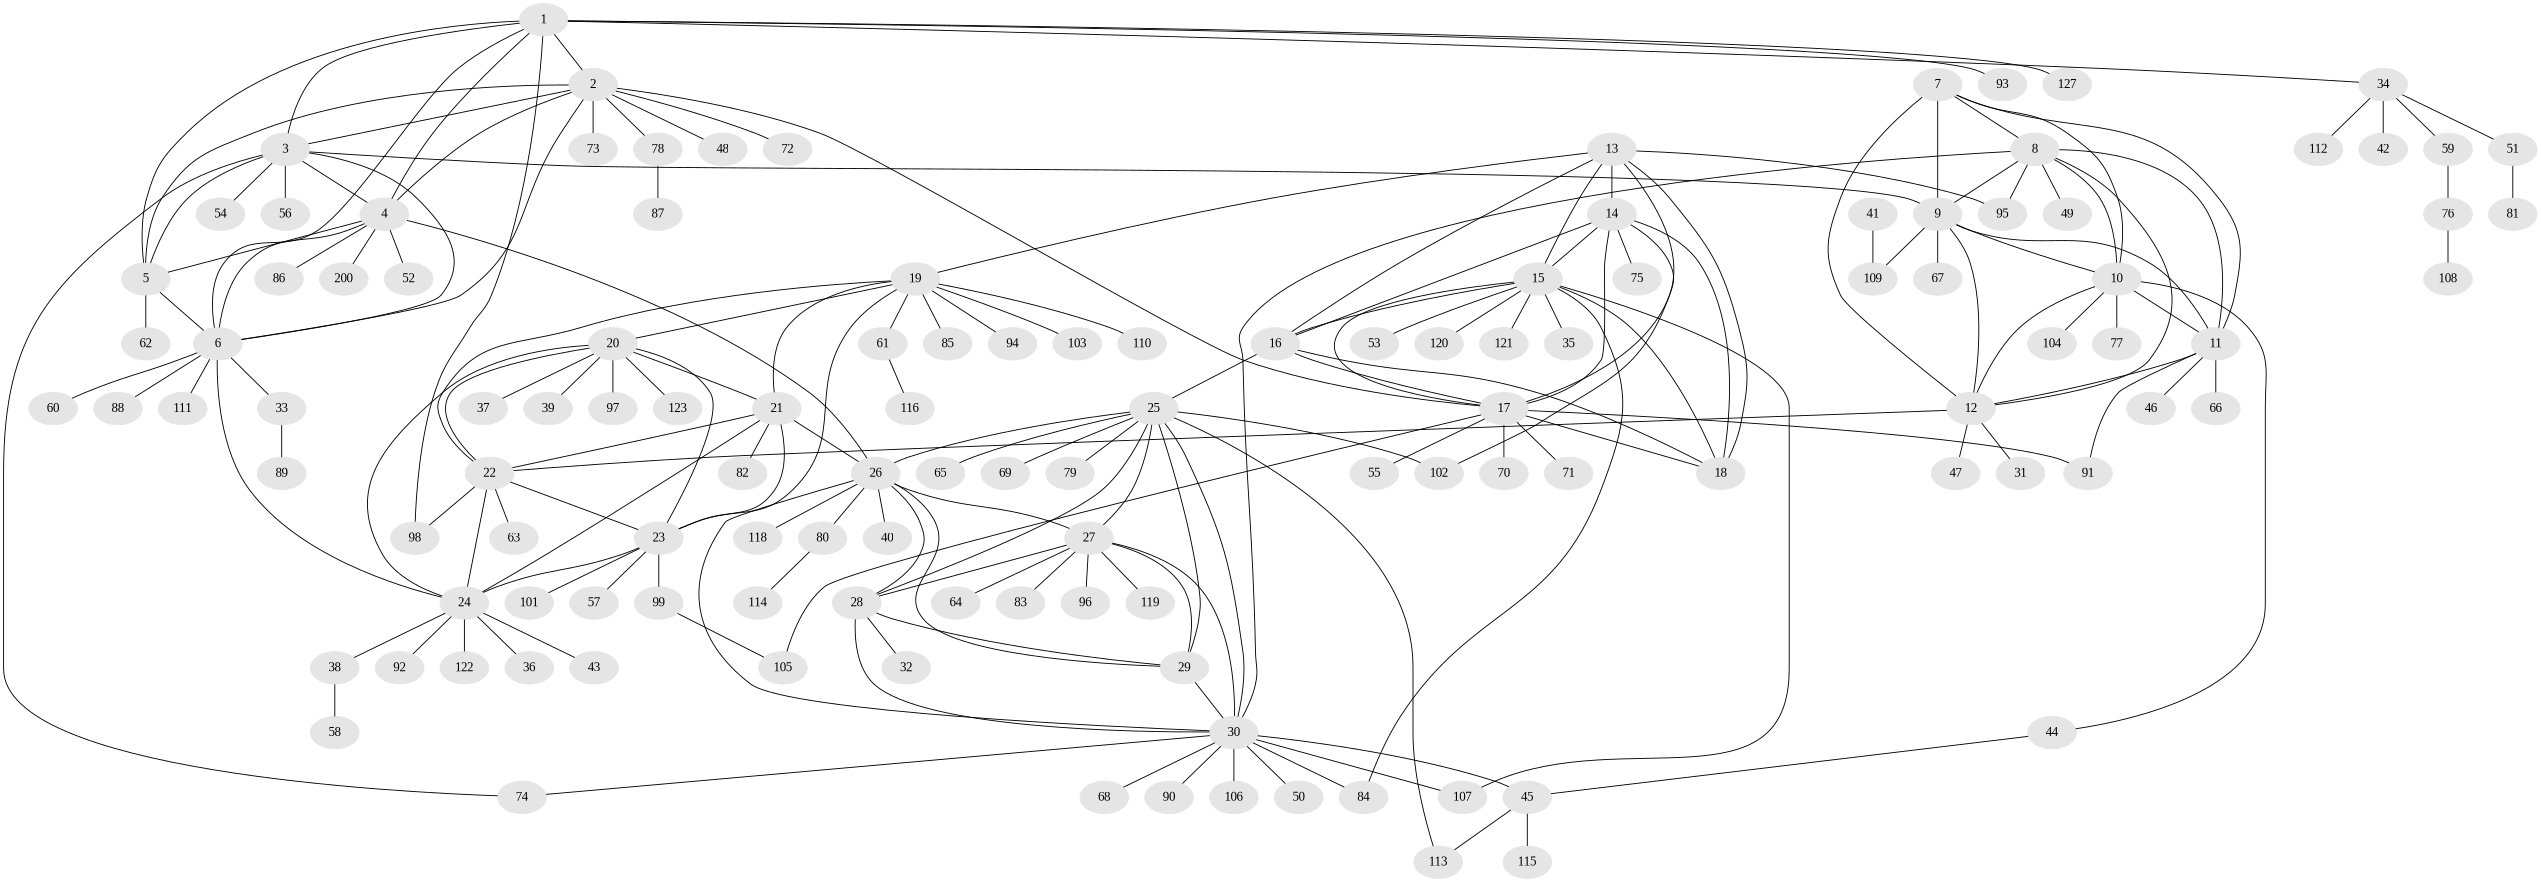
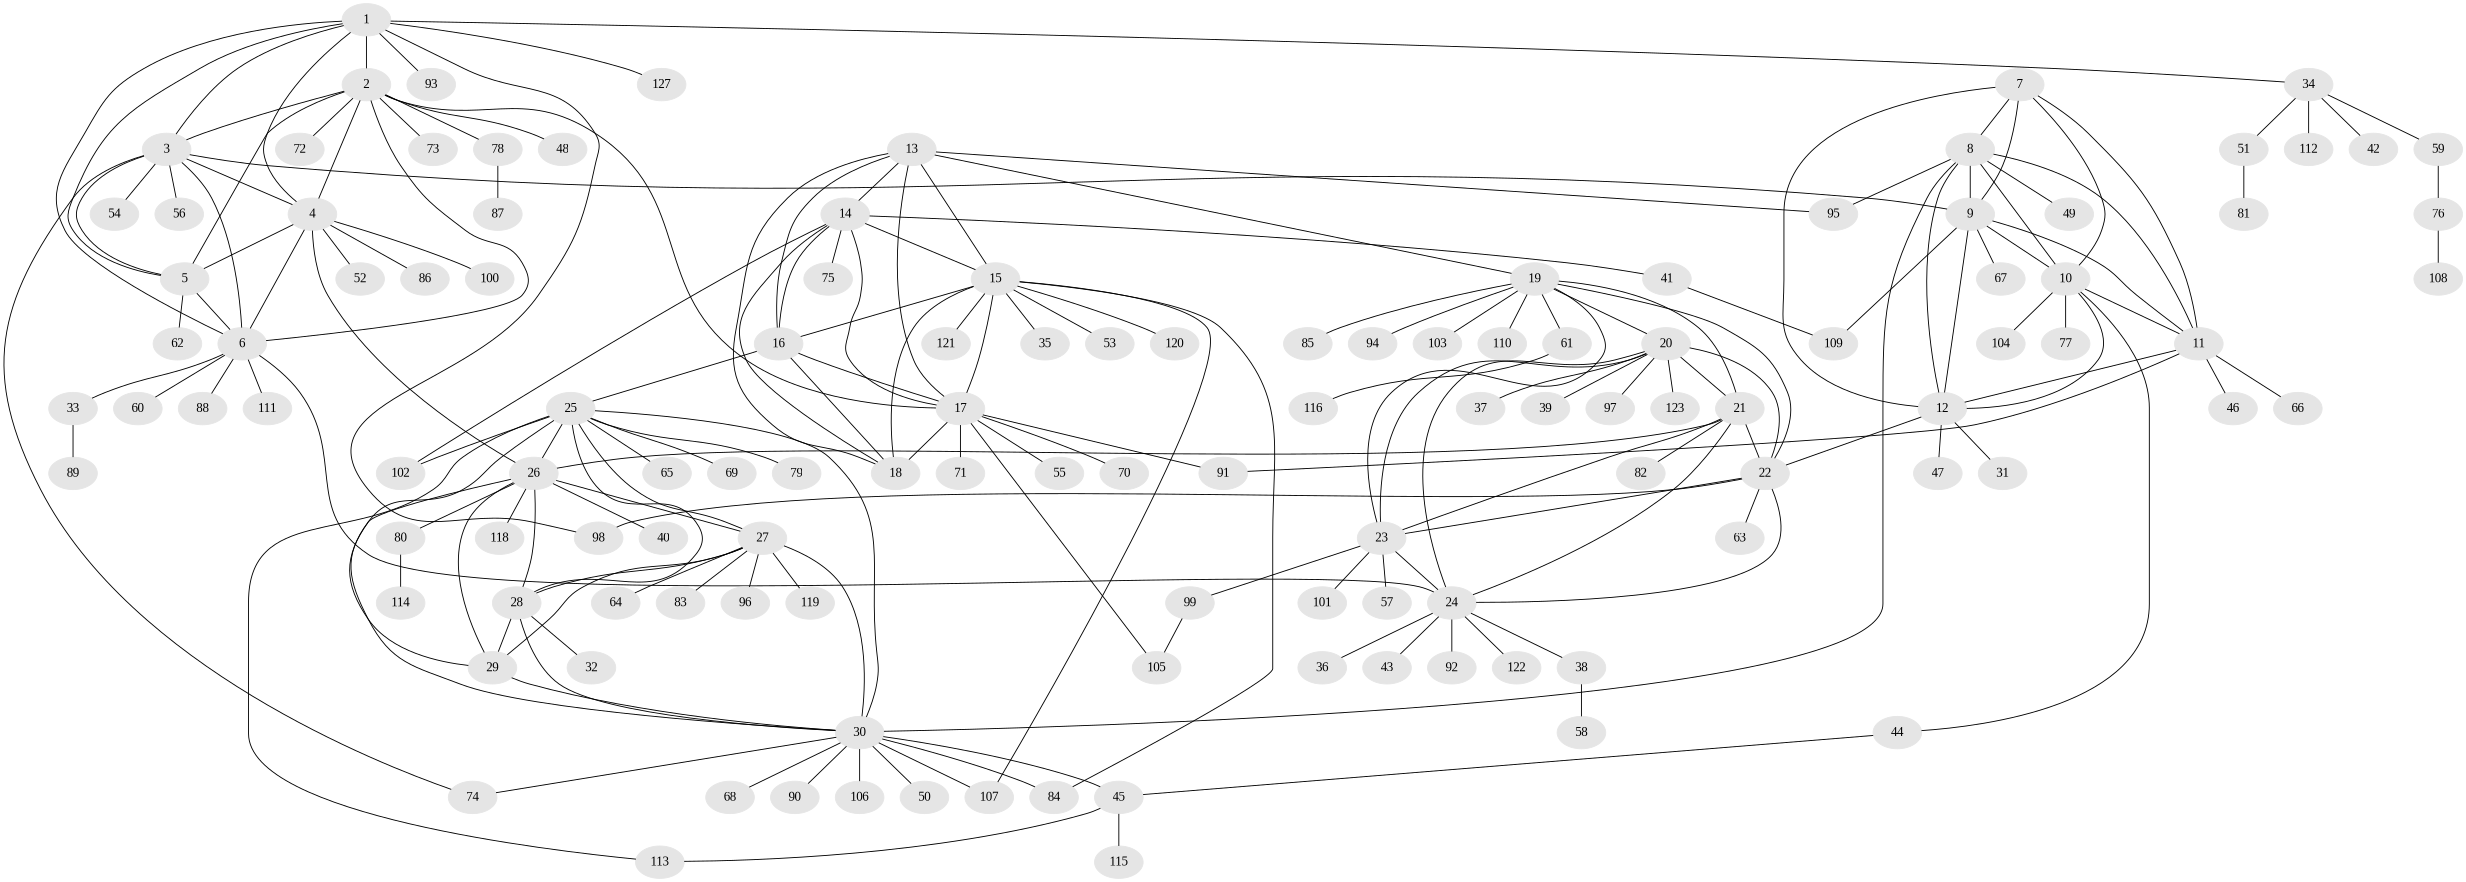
edge "14" -- "41": added
node "200": label "200" -> "100"
